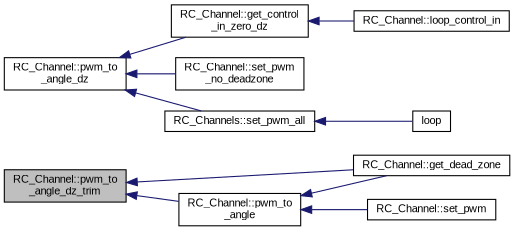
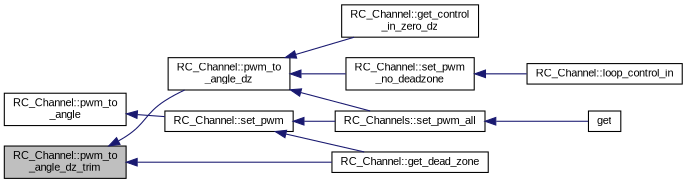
edge "RC_Channel::loop_control_in" -> "RC_Channel::get_control _in_zero_dz": now "RC_Channel::loop_control_in" -> "RC_Channel::set_pwm _no_deadzone"
edge "RC_Channels::set_pwm_all" -> "RC_Channel::set_pwm": added
node "loop": label "loop" -> "get"
edge "RC_Channel::get_dead_zone" -> "RC_Channel::pwm_to _angle": now "RC_Channel::get_dead_zone" -> "RC_Channel::set_pwm"
edge "RC_Channel::pwm_to _angle" -> "RC_Channel::pwm_to _angle_dz_trim": now "RC_Channel::pwm_to _angle_dz" -> "RC_Channel::pwm_to _angle_dz_trim"
